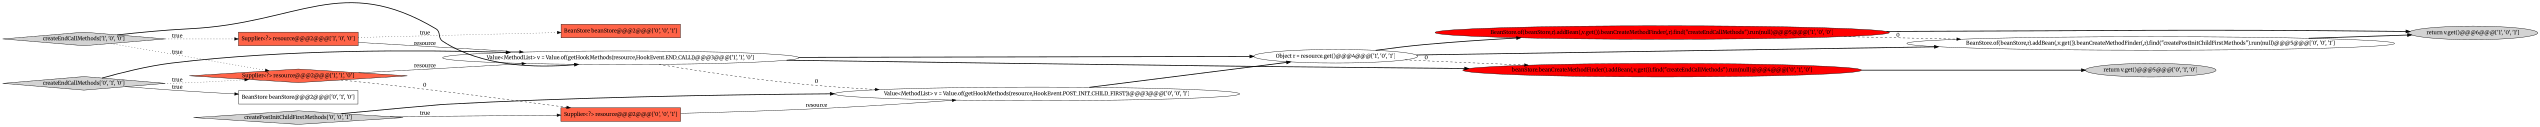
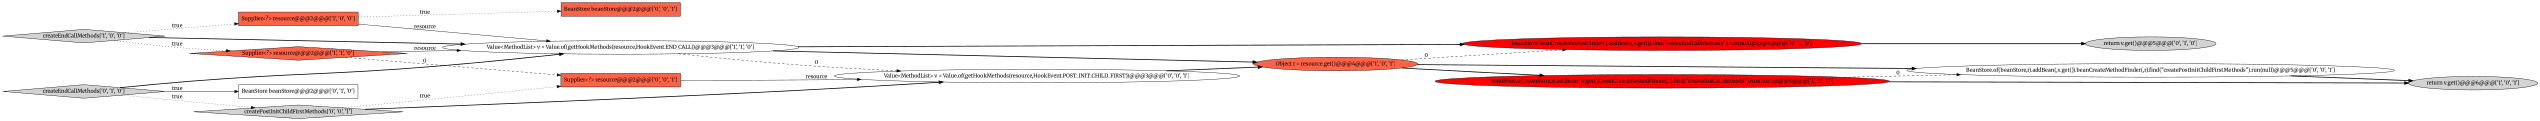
node "Object r = resource.get()@@@4@@@['1', '0', '1']": fillcolor white -> tomato
edge "createEndCallMethods['0', '1', '0']" -> "Supplier<?> resource@@@2@@@['1', '1', '0']": now "createEndCallMethods['0', '1', '0']" -> "createPostInitChildFirstMethods['0', '0', '1']"
edge "createPostInitChildFirstMethods['0', '0', '1']" -> "Supplier<?> resource@@@2@@@['0', '0', '1']": style solid -> dotted
